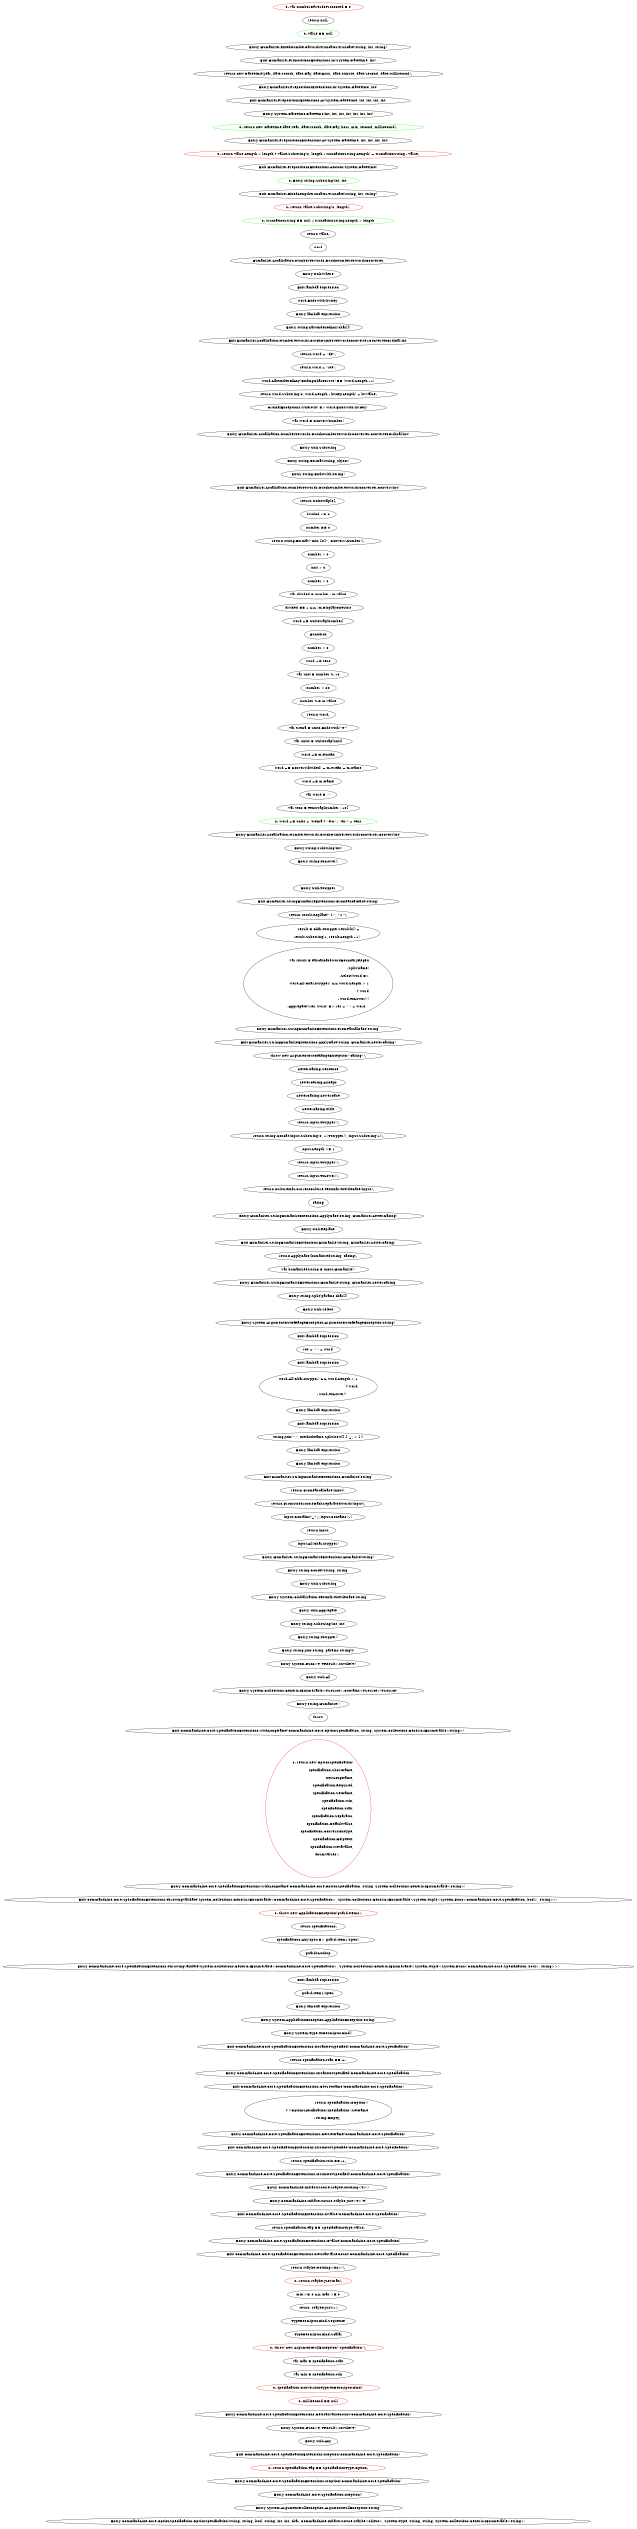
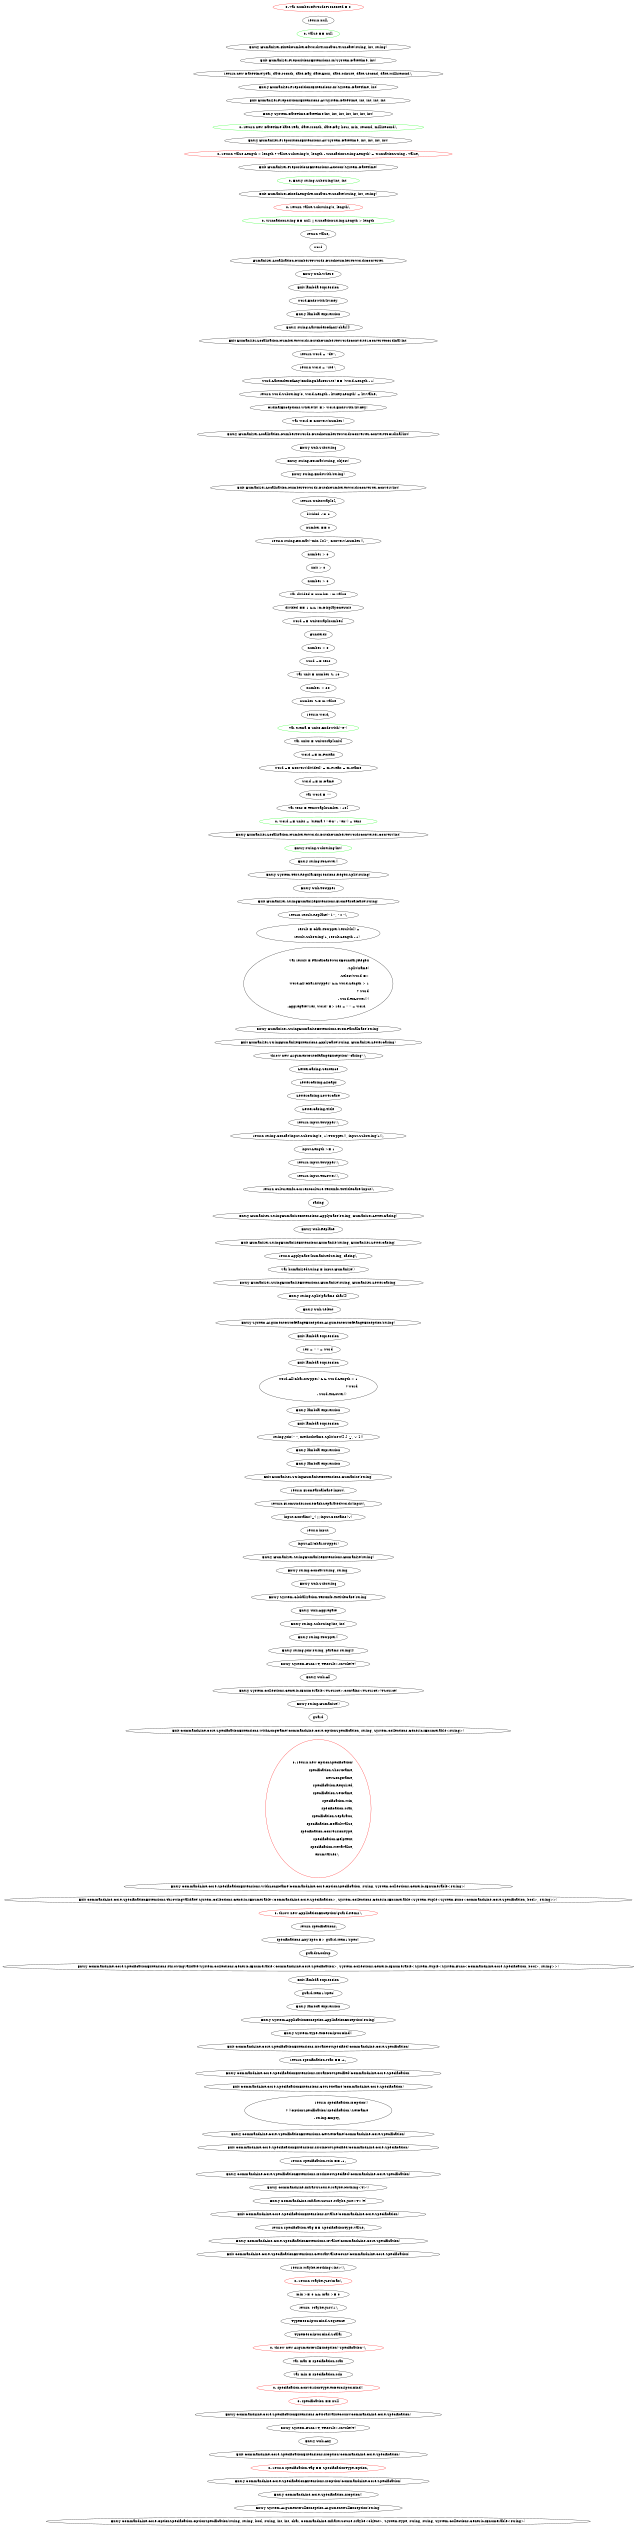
node "var trema = units.EndsWith(''e'')": color black -> green
node "Entry string.Substring(int)": color black -> green
node "Entry System.Text.RegularExpressions.Regex.Split(string)": added
node "throw": label "throw" -> "guard"
node "0: millisecond == null": label "0: millisecond == null" -> "0: specification == null"
